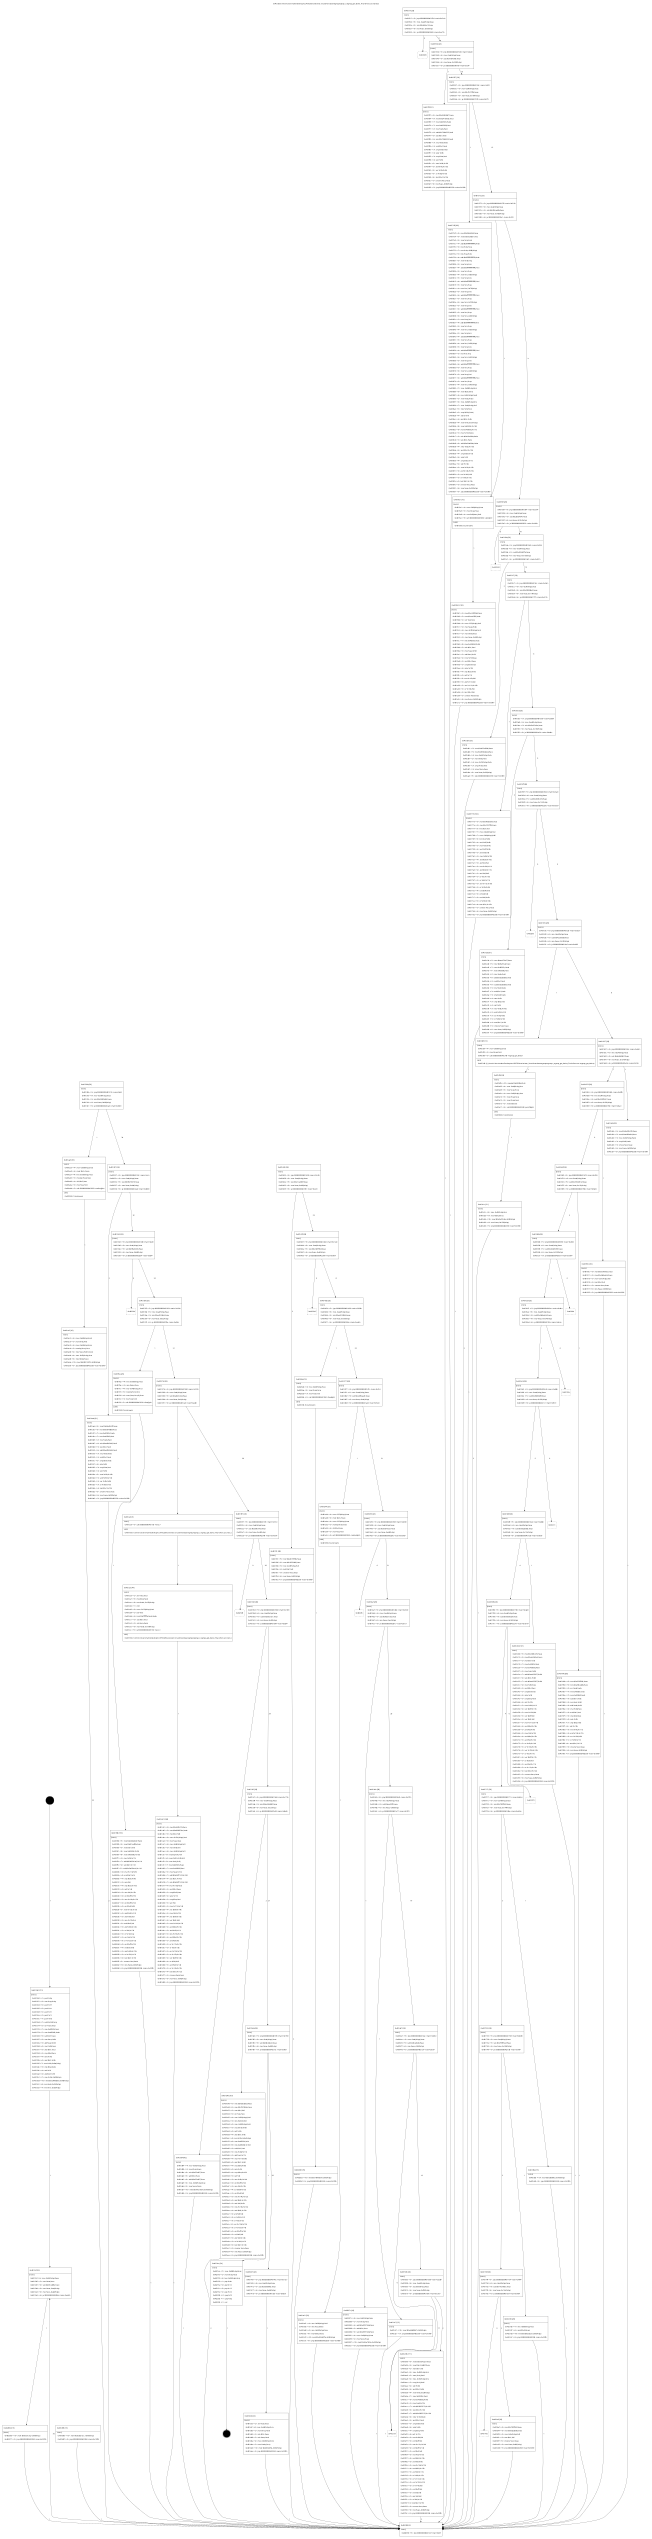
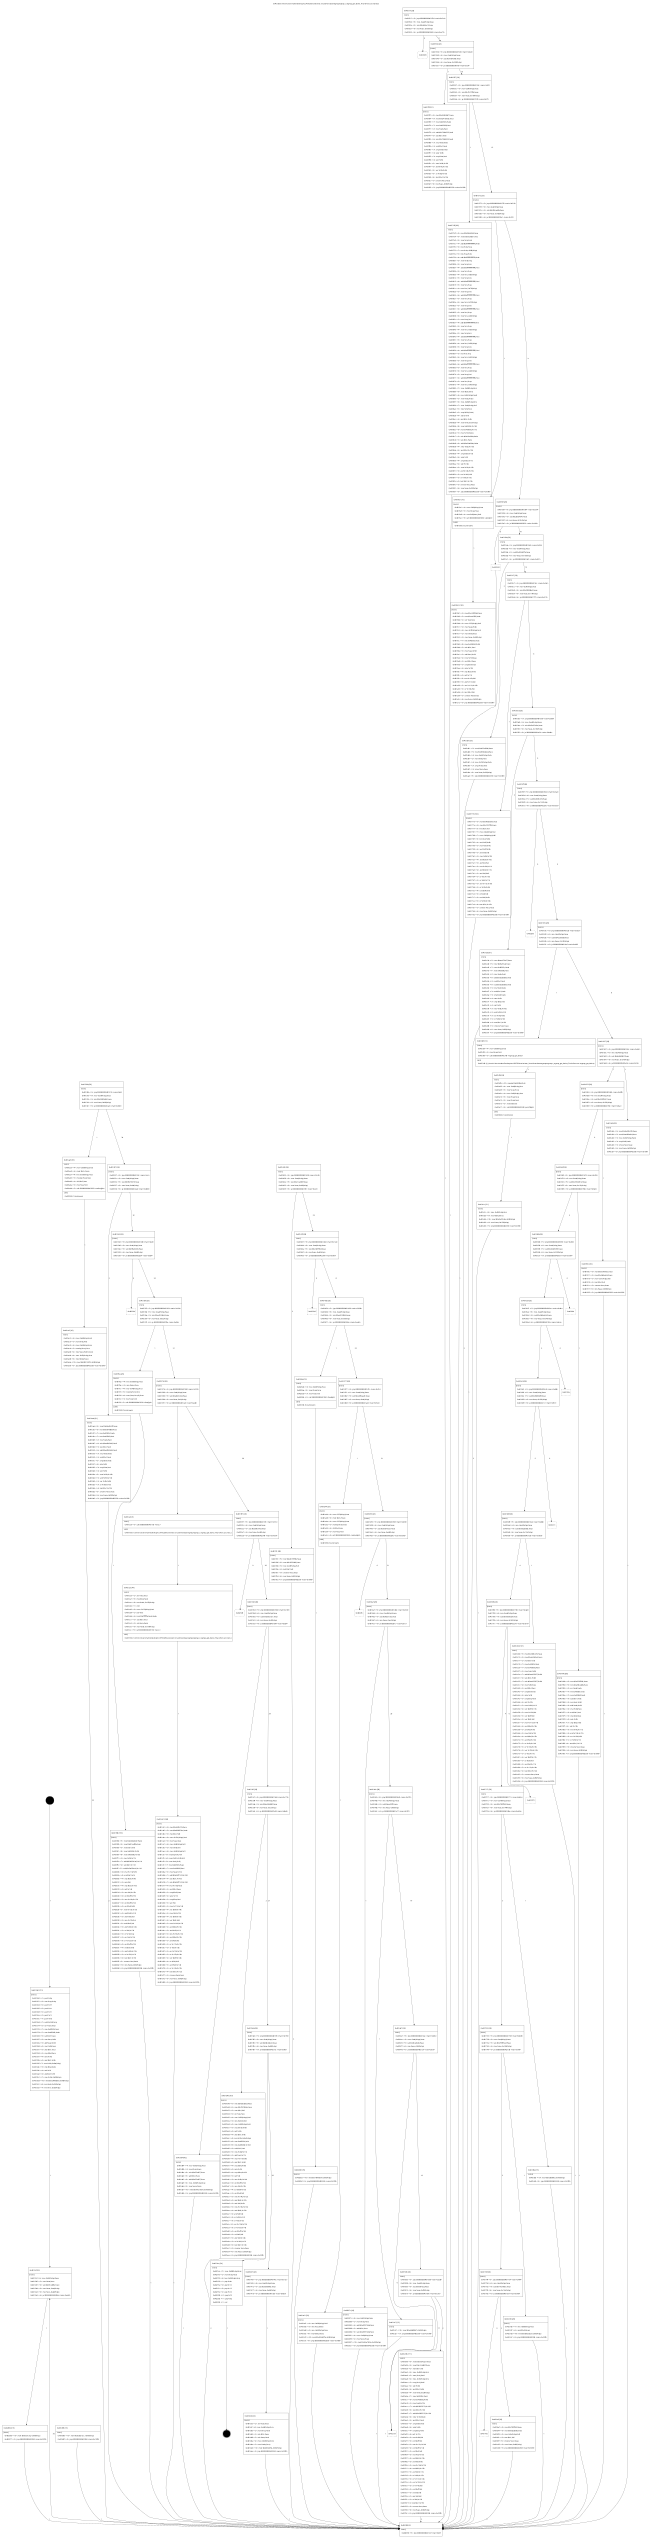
edge "0x4019b1 [102]" -> "0x402358 [5]": now "0x402320" -> "0x402358 [5]"
